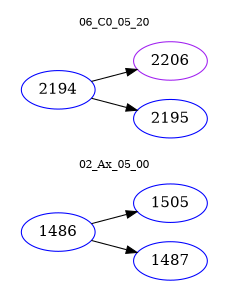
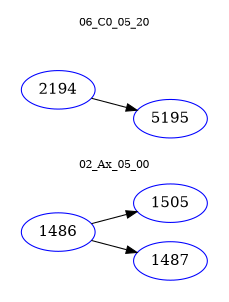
node "2206": removed
node "2195": label "2195" -> "5195"
